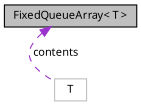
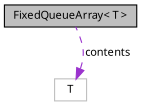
edge "T" -> "FixedQueueArray< T >": reversed
